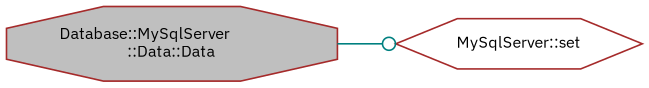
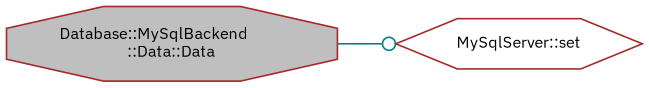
node "Database::MySqlServer ::Data::Data": label "Database::MySqlServer ::Data::Data" -> "Database::MySqlBackend ::Data::Data"
